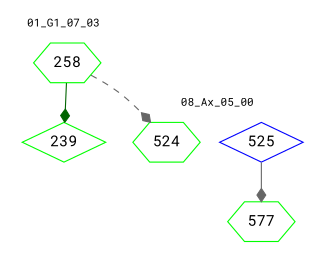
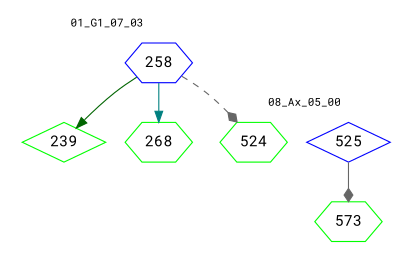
node "258": color green -> blue
edge "258" -> "239": arrowhead diamond -> normal
node "268": added
node "577": label "577" -> "573"
